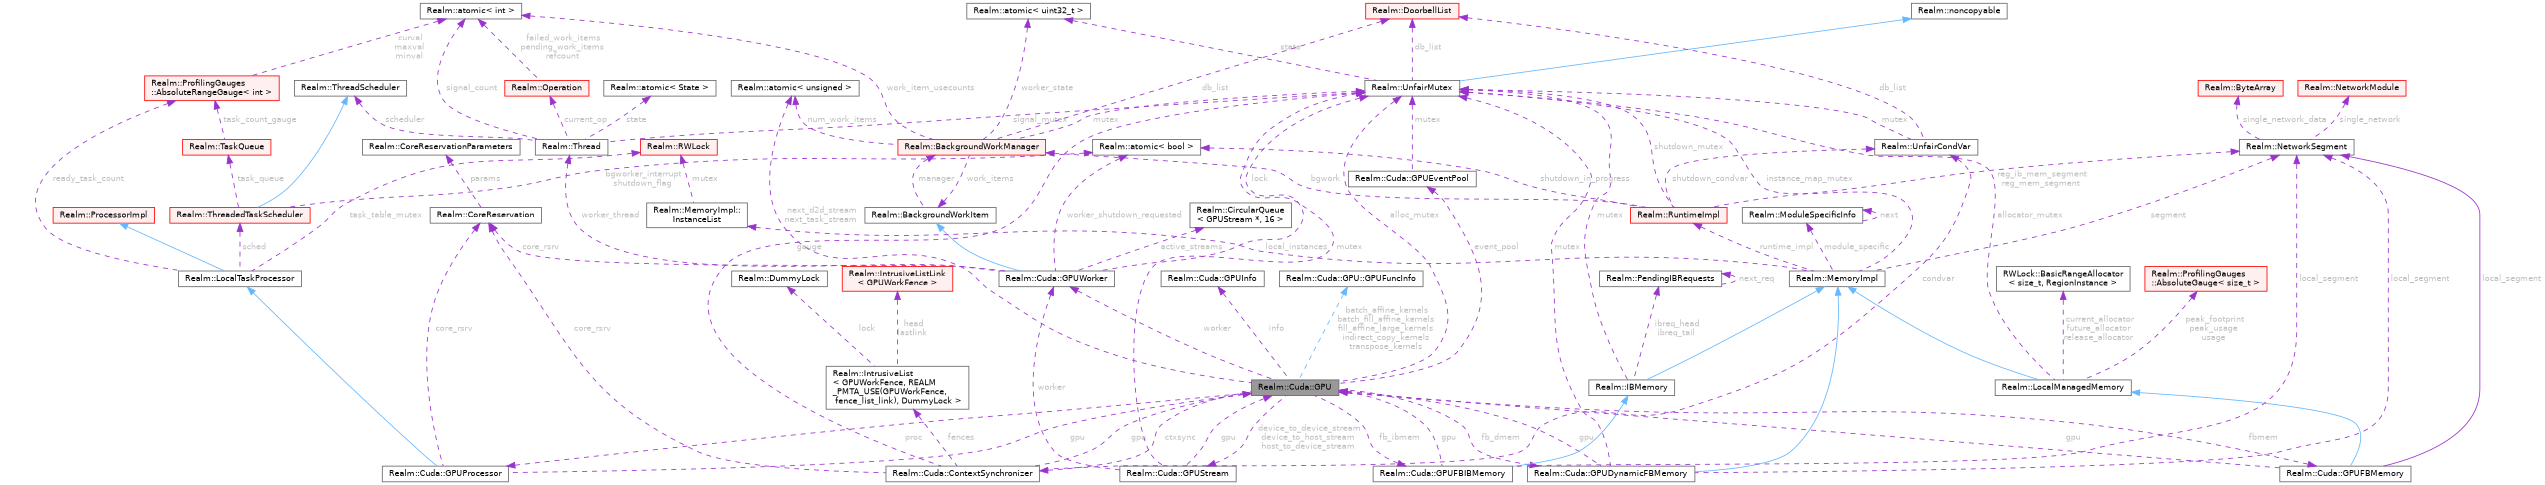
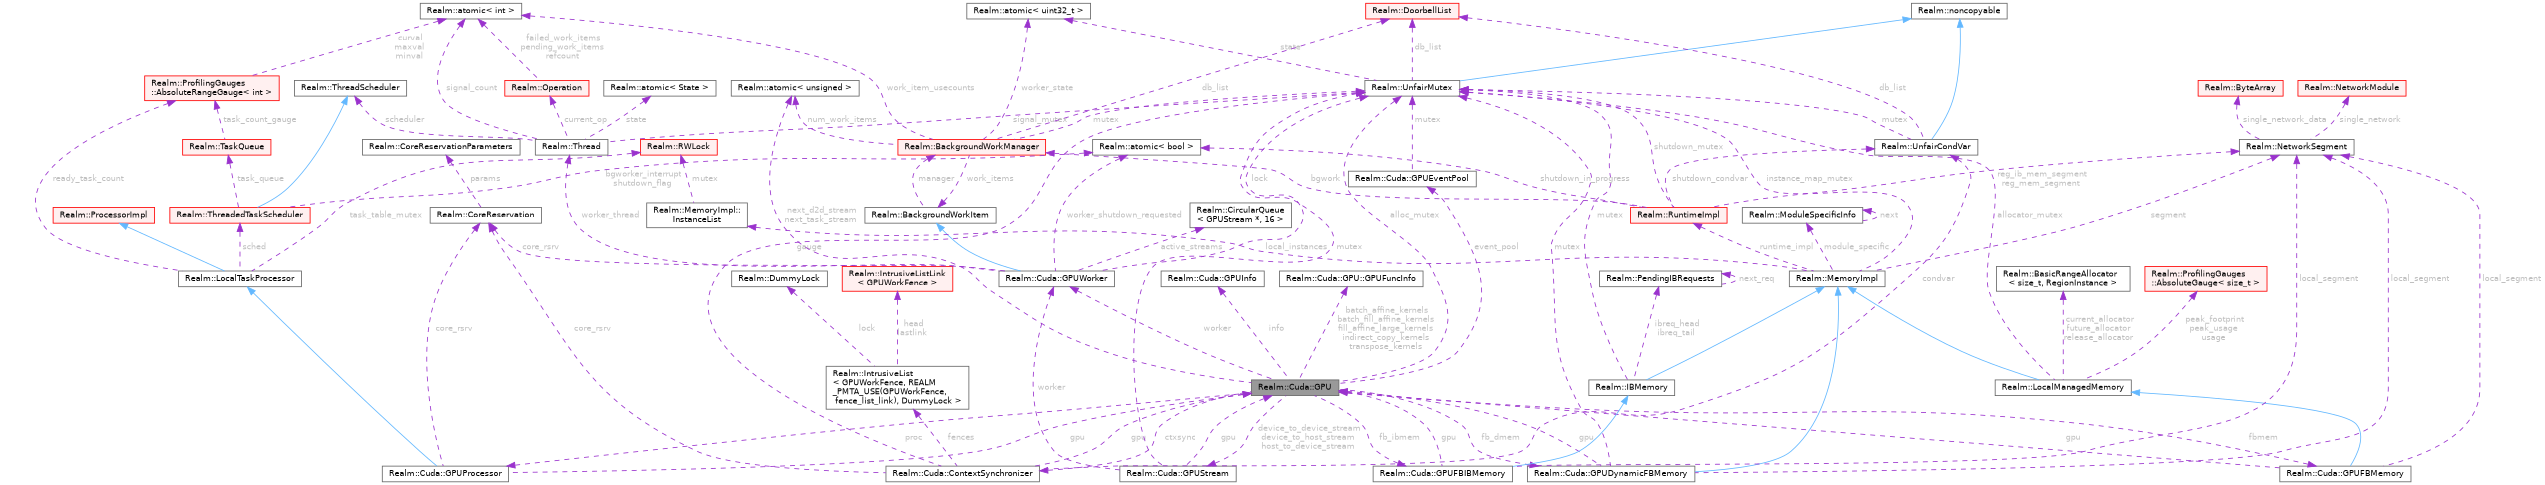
edge "Realm::UnfairCondVar" -> "Realm::noncopyable": added
node "RWLock::BasicRangeAllocator < size_t, RegionInstance >": label "RWLock::BasicRangeAllocator < size_t, RegionInstance >" -> "Realm::BasicRangeAllocator < size_t, RegionInstance >"
edge "Realm::Cuda::GPUFBMemory" -> "Realm::NetworkSegment": style solid -> dashed
edge "Realm::Cuda::GPU" -> "Realm::Cuda::GPU::GPUFuncInfo": color steelblue1 -> darkorchid3
